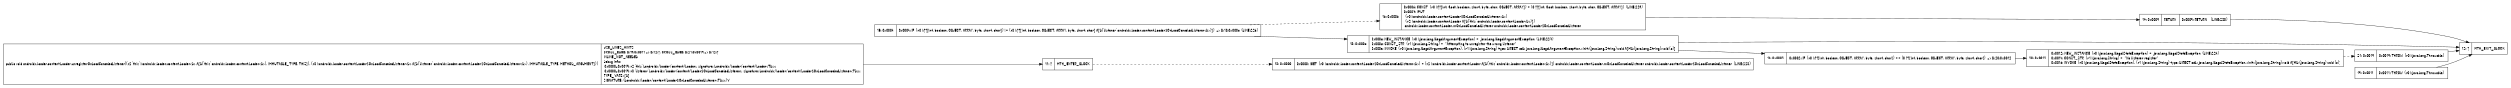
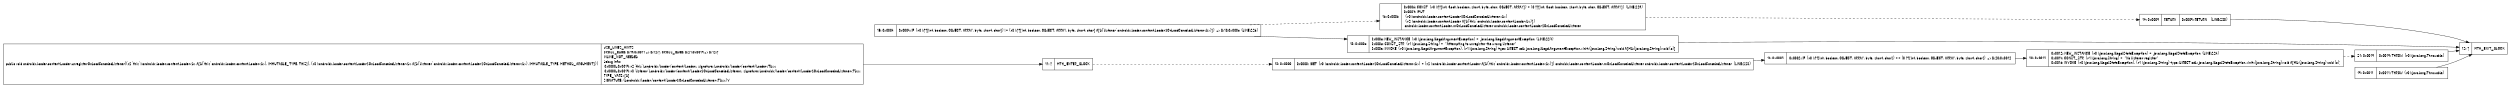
edge "16: 0x0006" -> "17: 0x0009": style solid -> dashed
edge "18: 0x000a" -> "14: 0x0002": now "13: 0x0000" -> "14: 0x0002"
